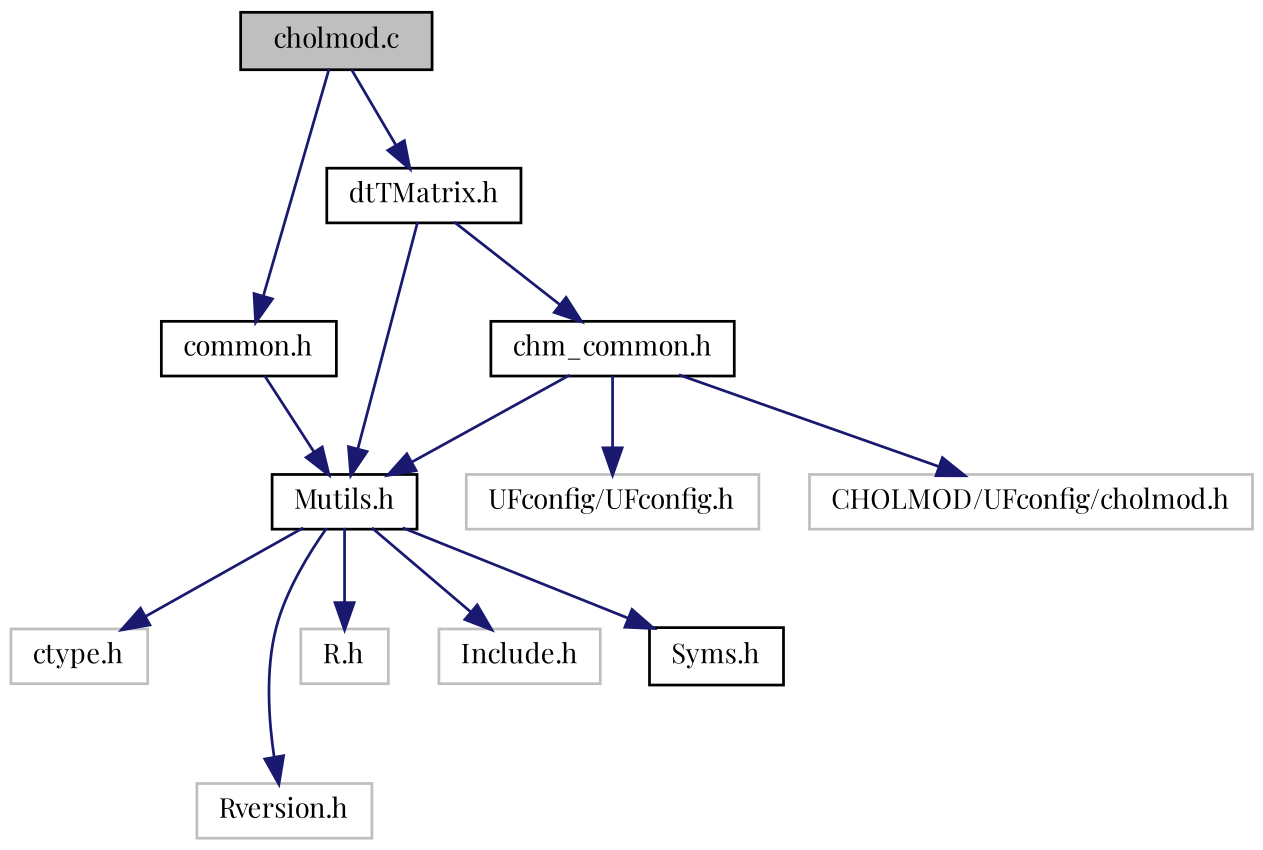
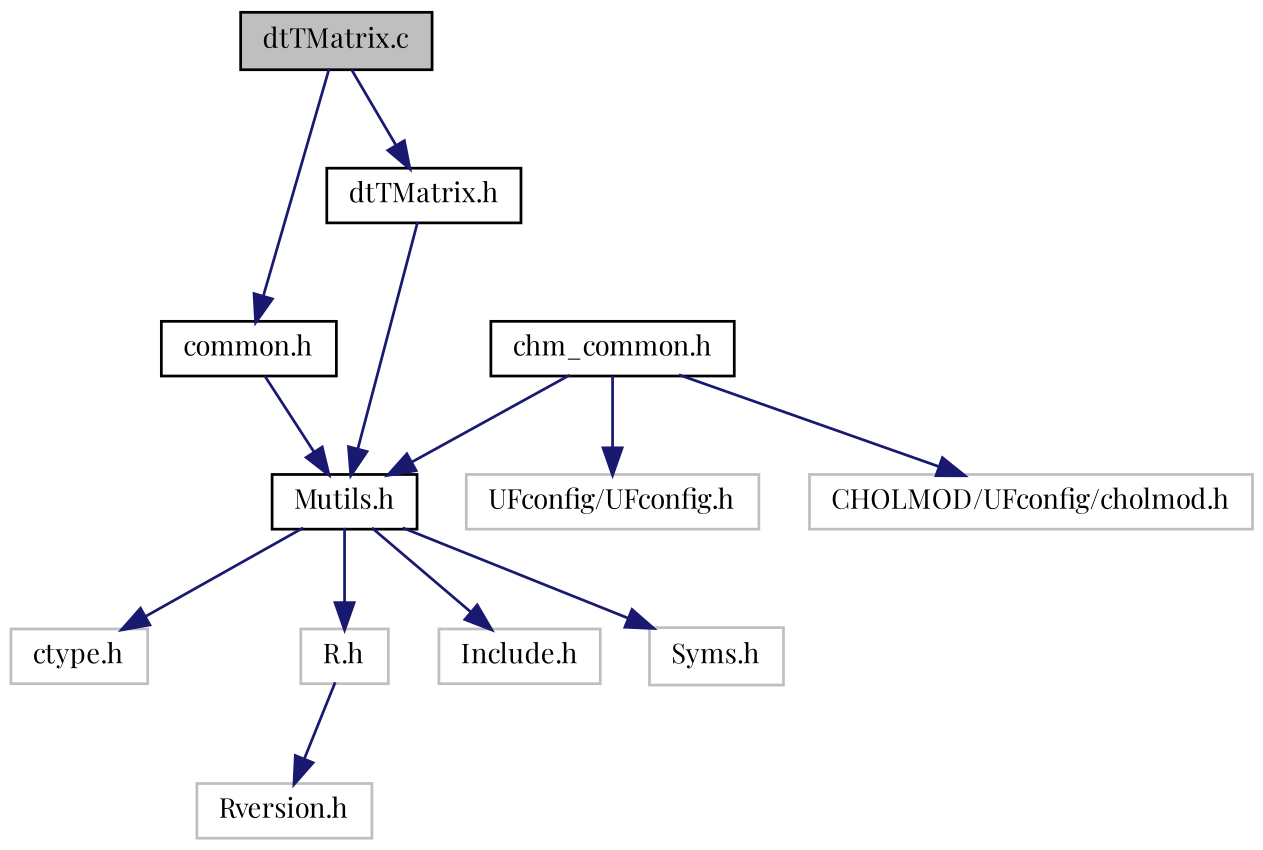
node "cholmod.c": label "cholmod.c" -> "dtTMatrix.c"
edge "dtTMatrix.h" -> "chm_common.h": removed
edge "Mutils.h" -> "Rversion.h": now "R.h" -> "Rversion.h"
node "Syms.h": color black -> grey75
